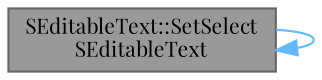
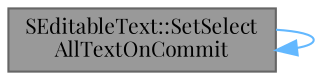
node "SEditableText::SetSelect SEditableText": label "SEditableText::SetSelect SEditableText" -> "SEditableText::SetSelect AllTextOnCommit"
